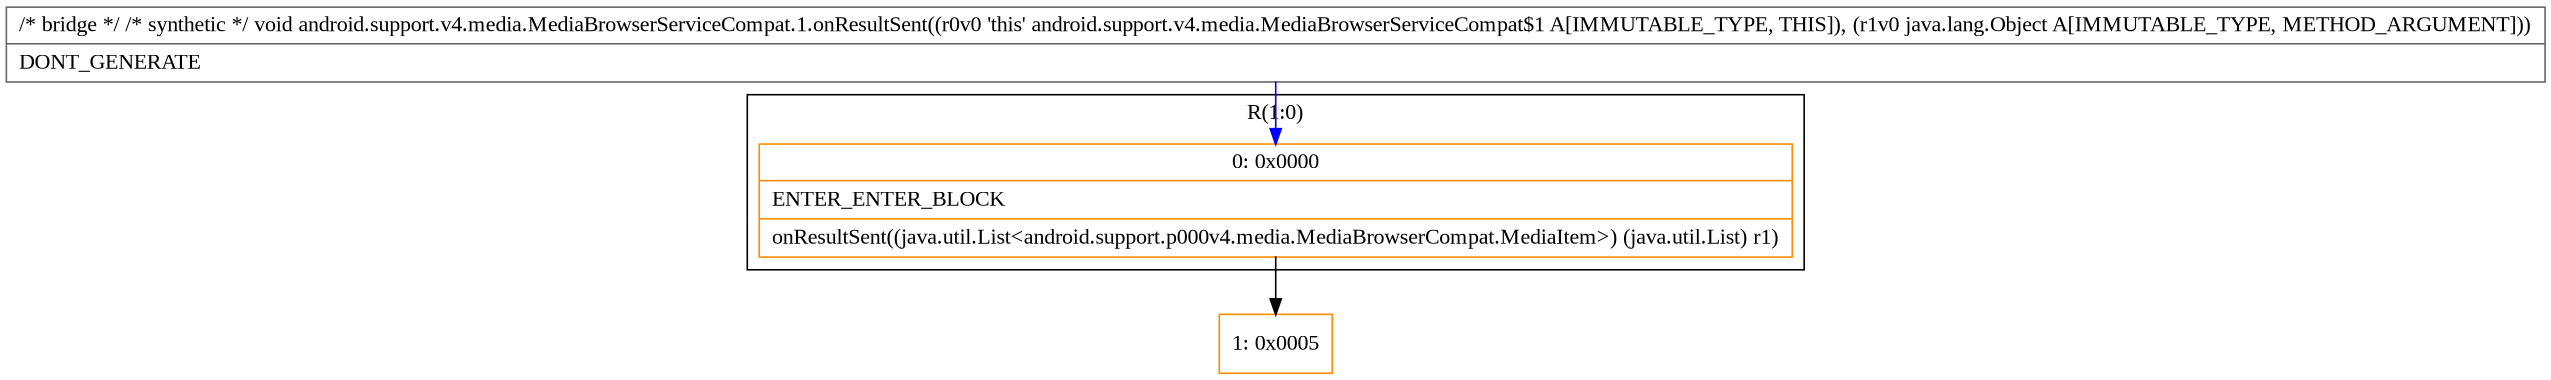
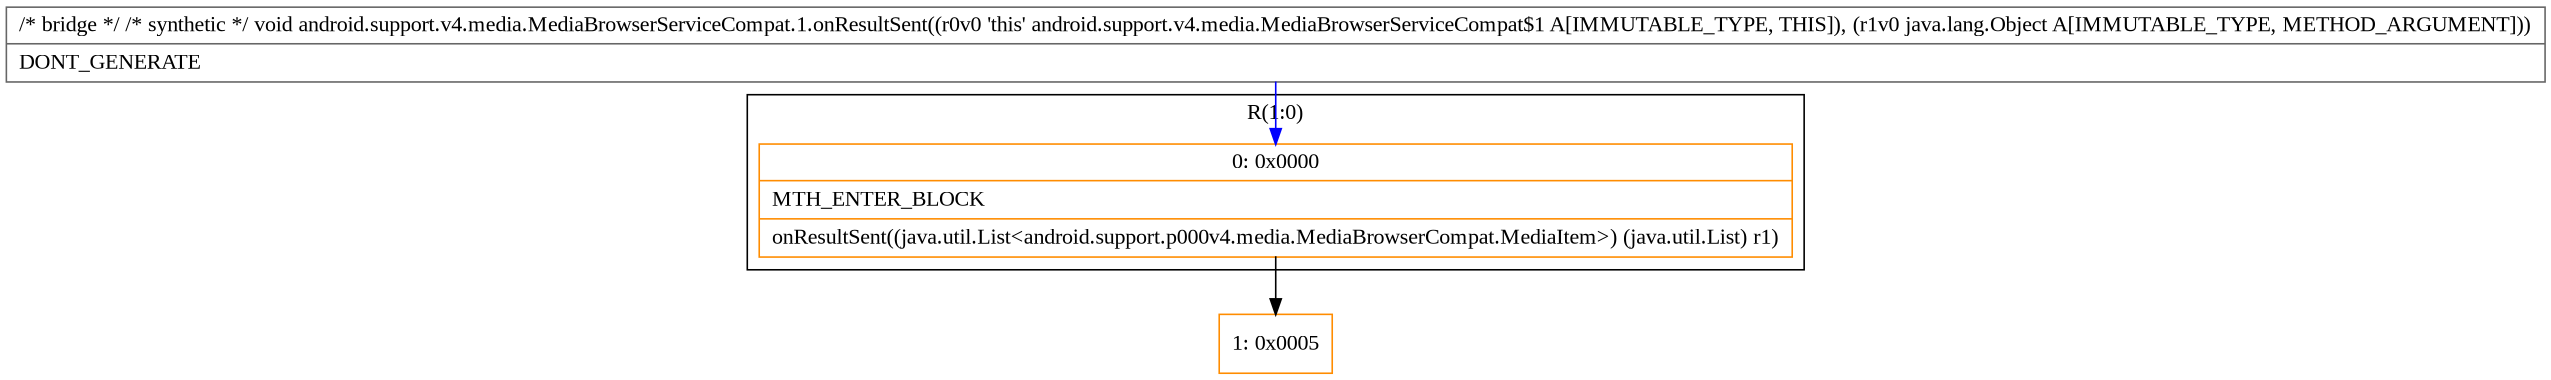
node "0: 0x0000": text "ENTER_ENTER_BLOCK" -> "MTH_ENTER_BLOCK"
